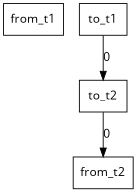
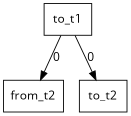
node "from_t1": removed
edge "to_t2" -> "from_t2": now "to_t1" -> "from_t2"
